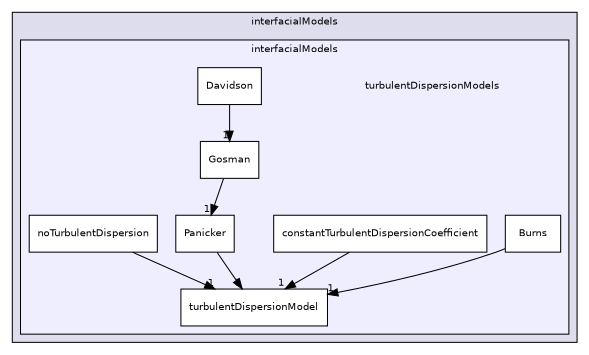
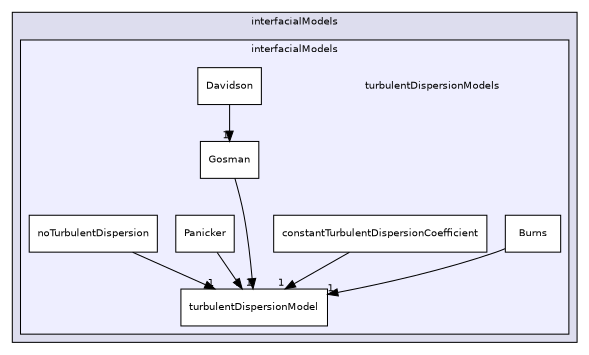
edge "Gosman" -> "Panicker": now "Gosman" -> "turbulentDispersionModel"
